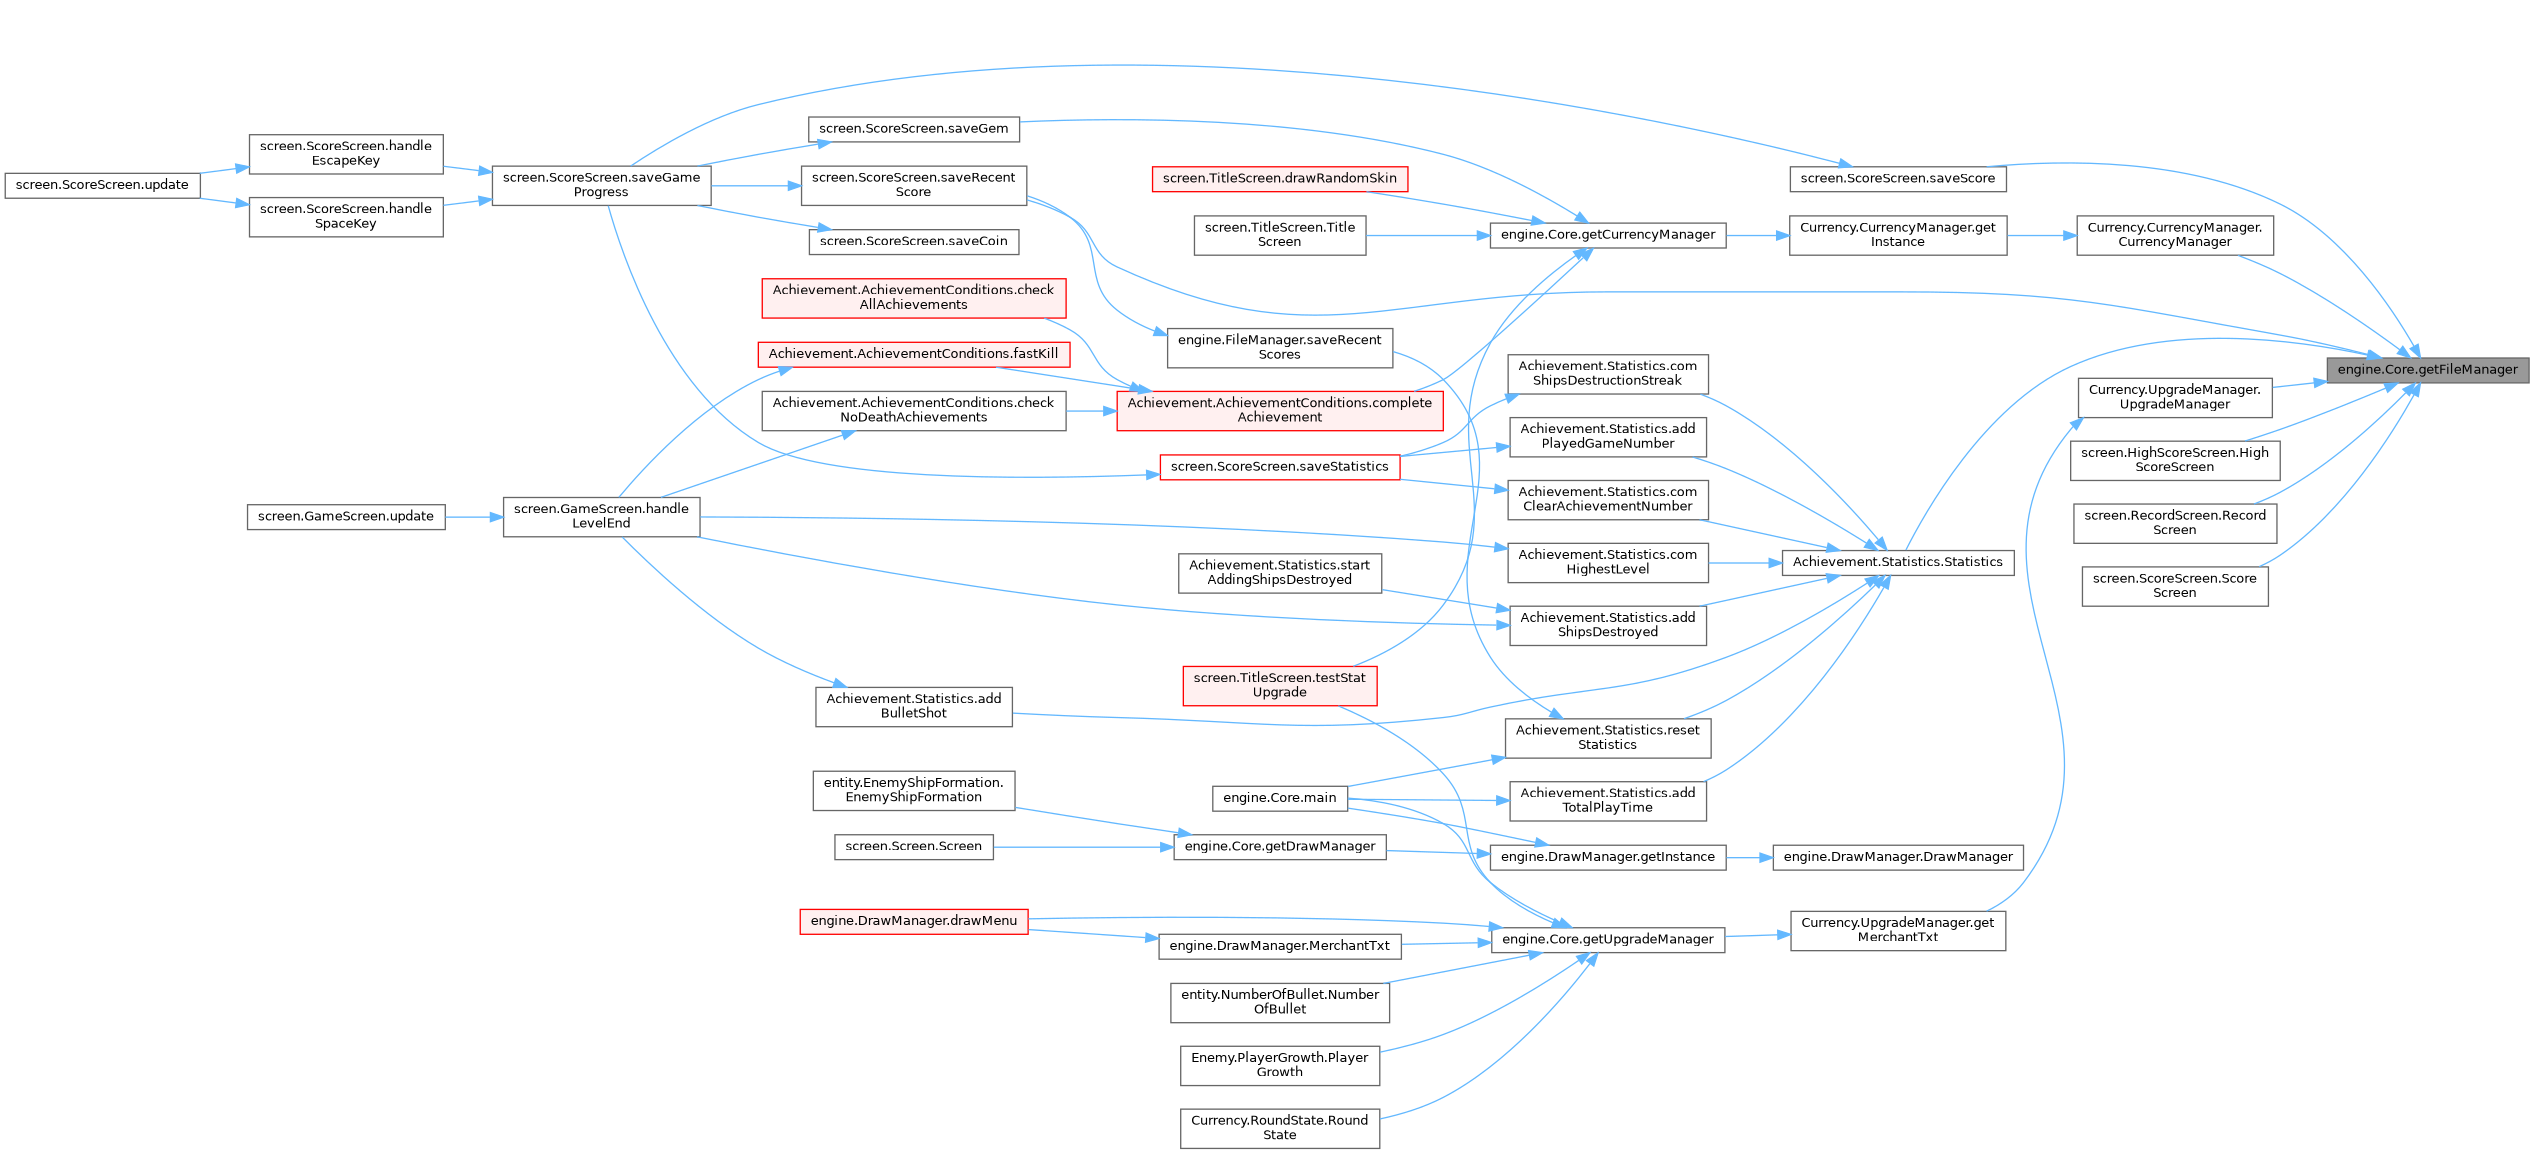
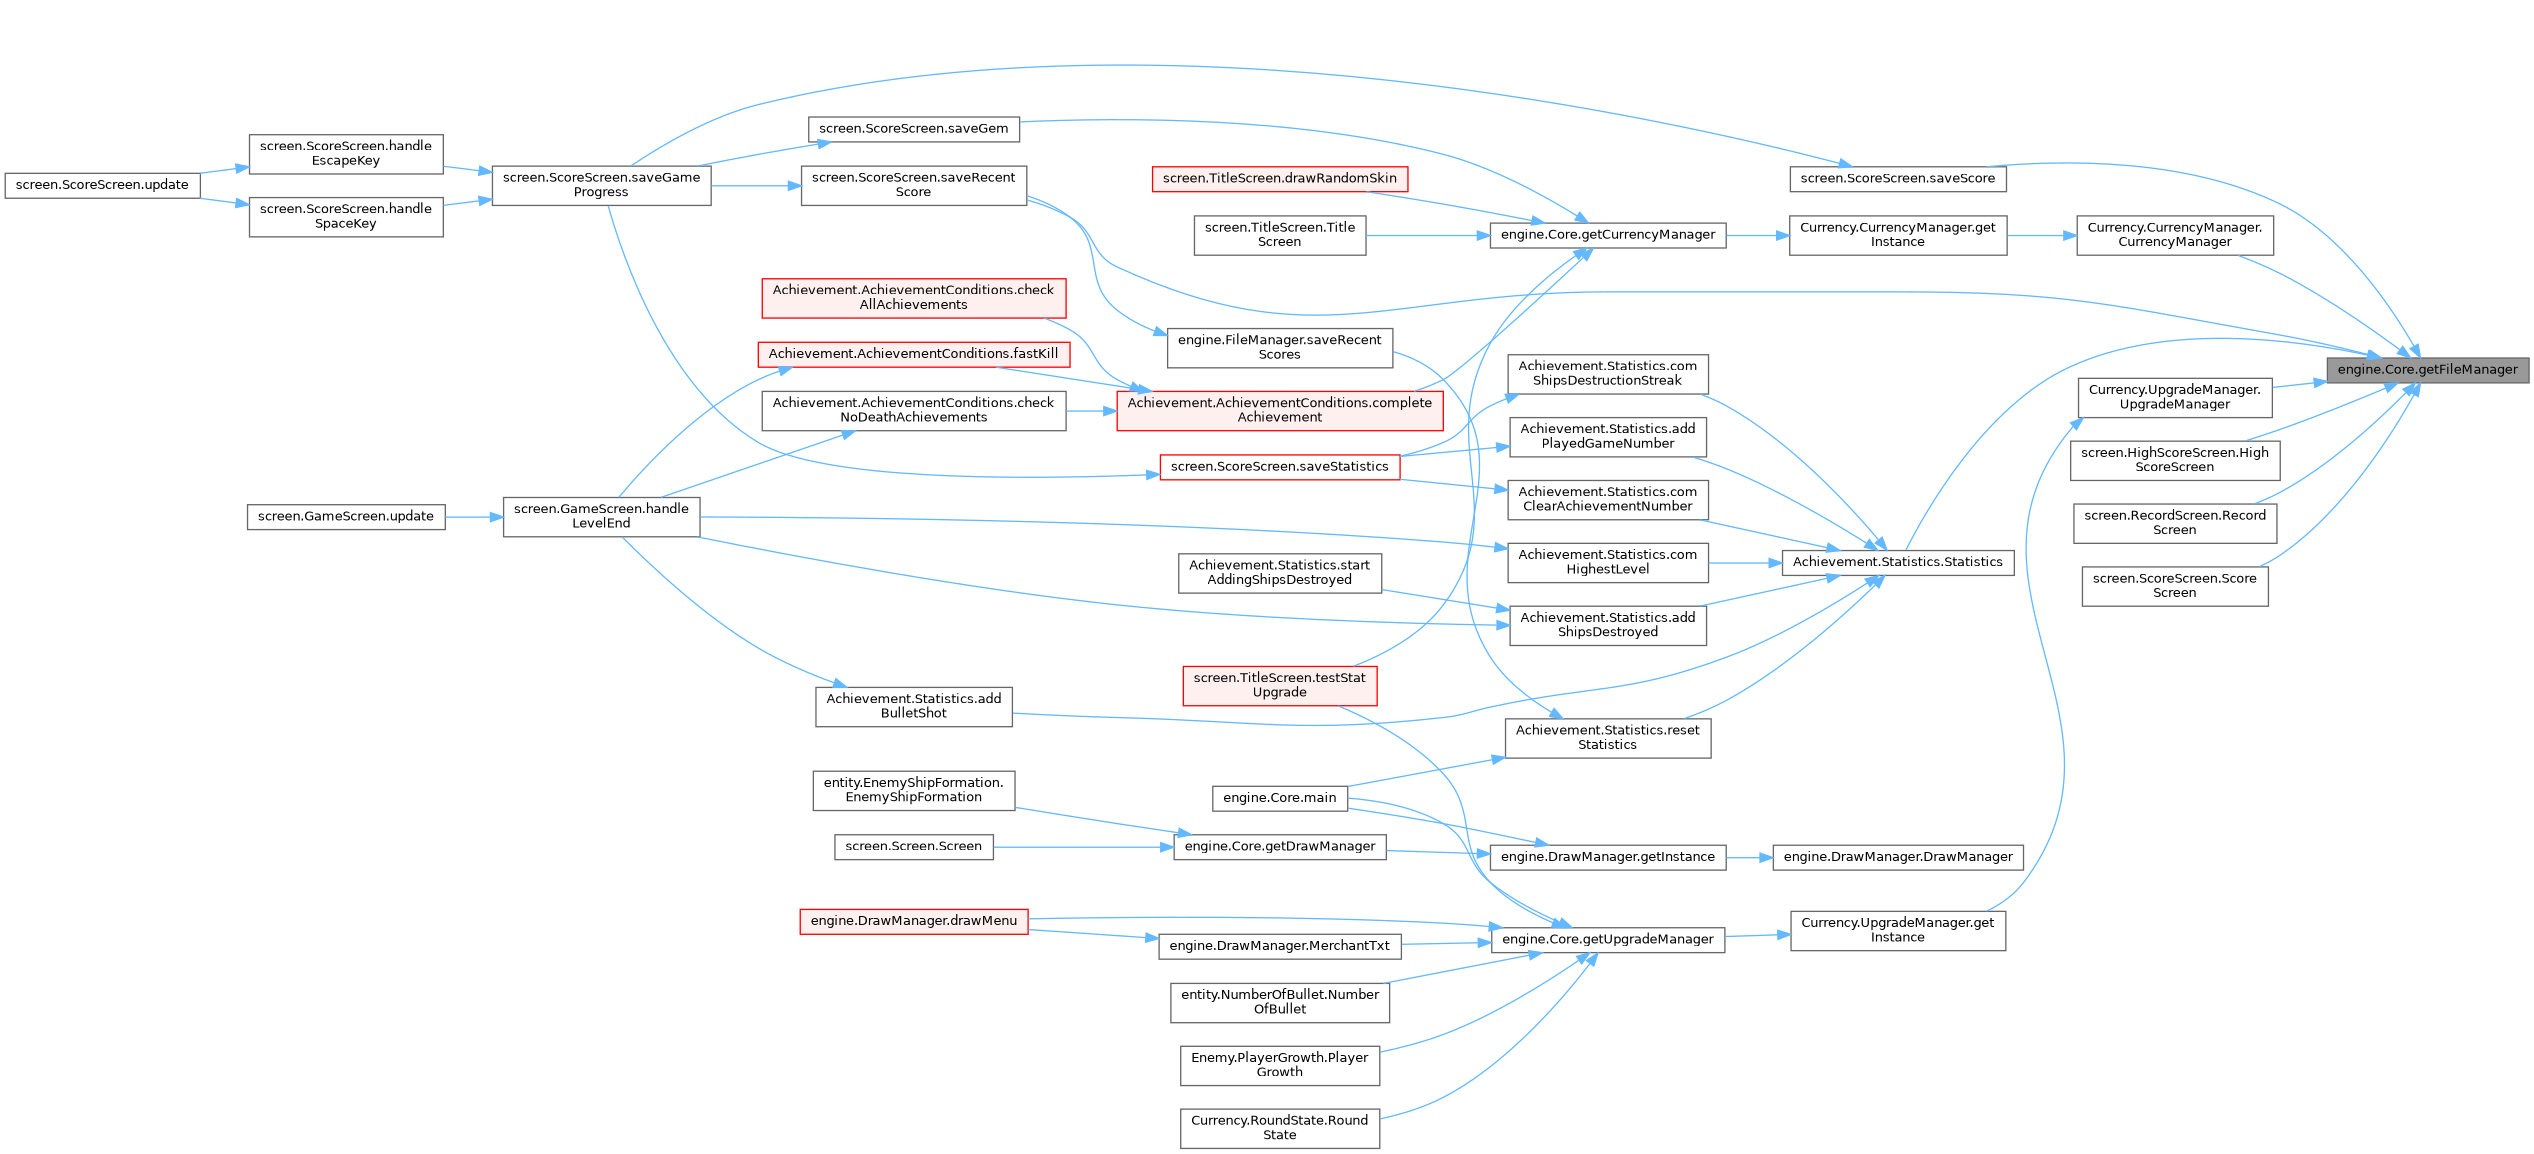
node "screen.ScoreScreen.saveCoin": removed
node "Achievement.Statistics.add TotalPlayTime": removed
node "Currency.UpgradeManager.get MerchantTxt": label "Currency.UpgradeManager.get MerchantTxt" -> "Currency.UpgradeManager.get Instance"
